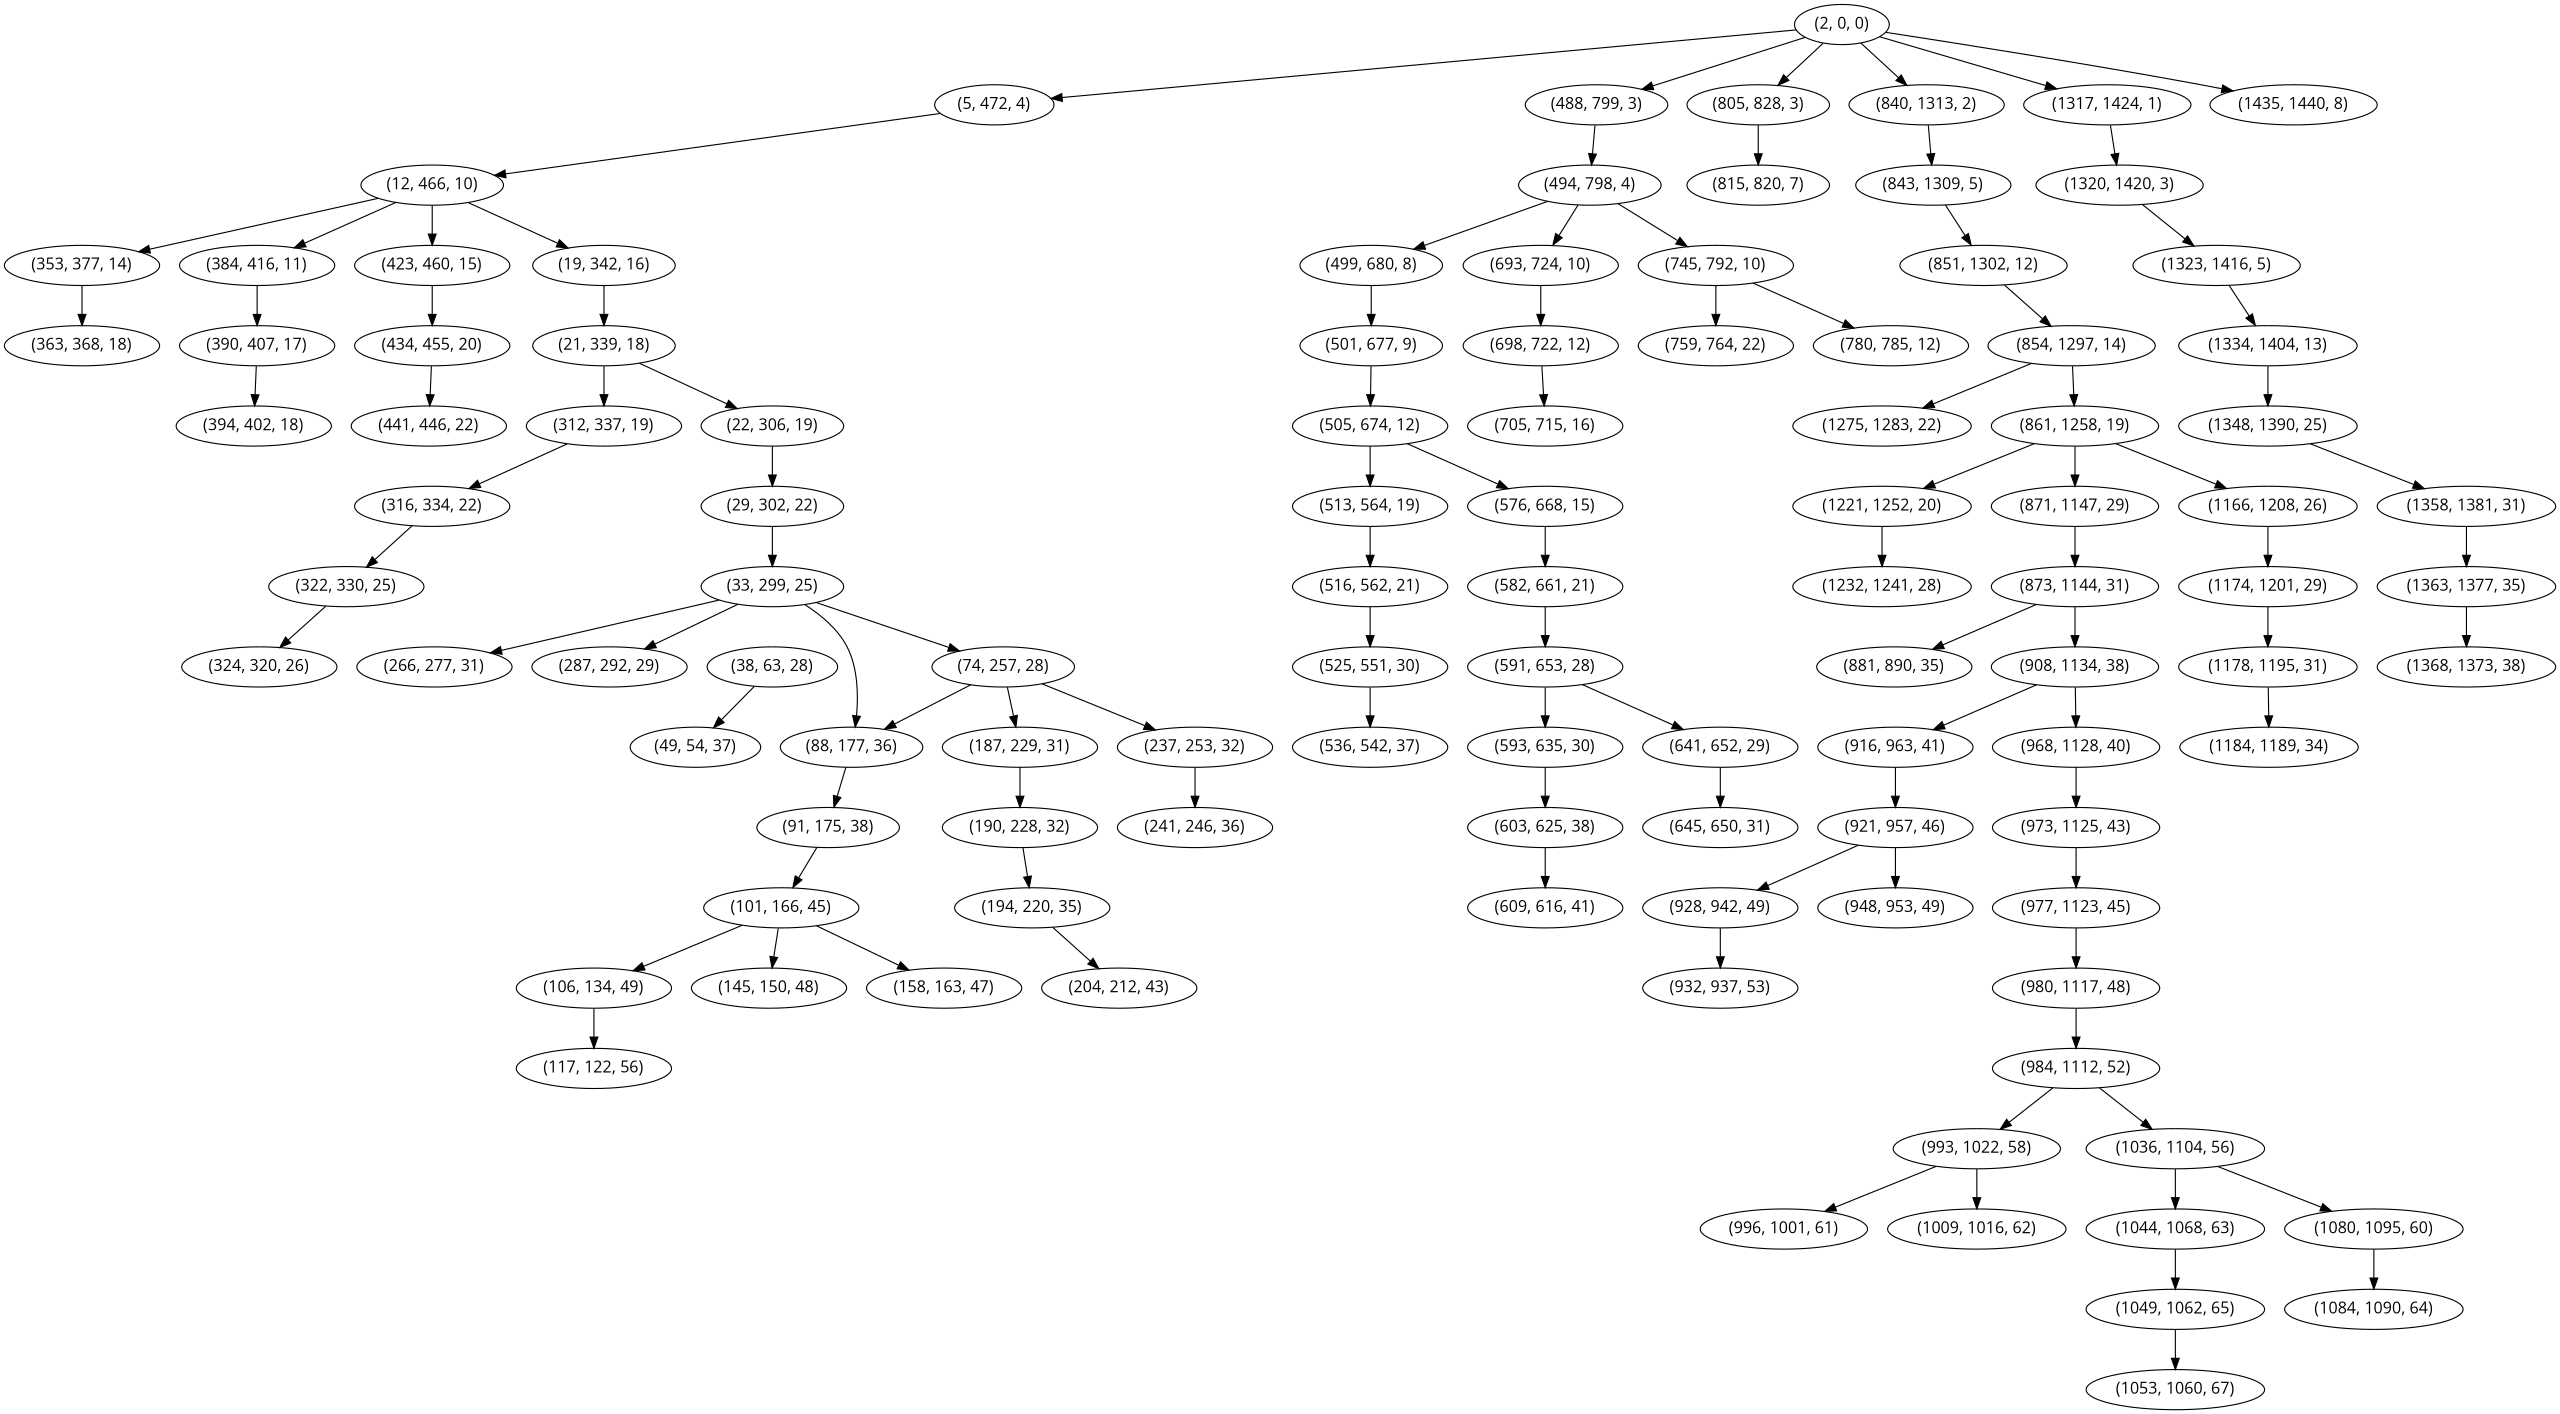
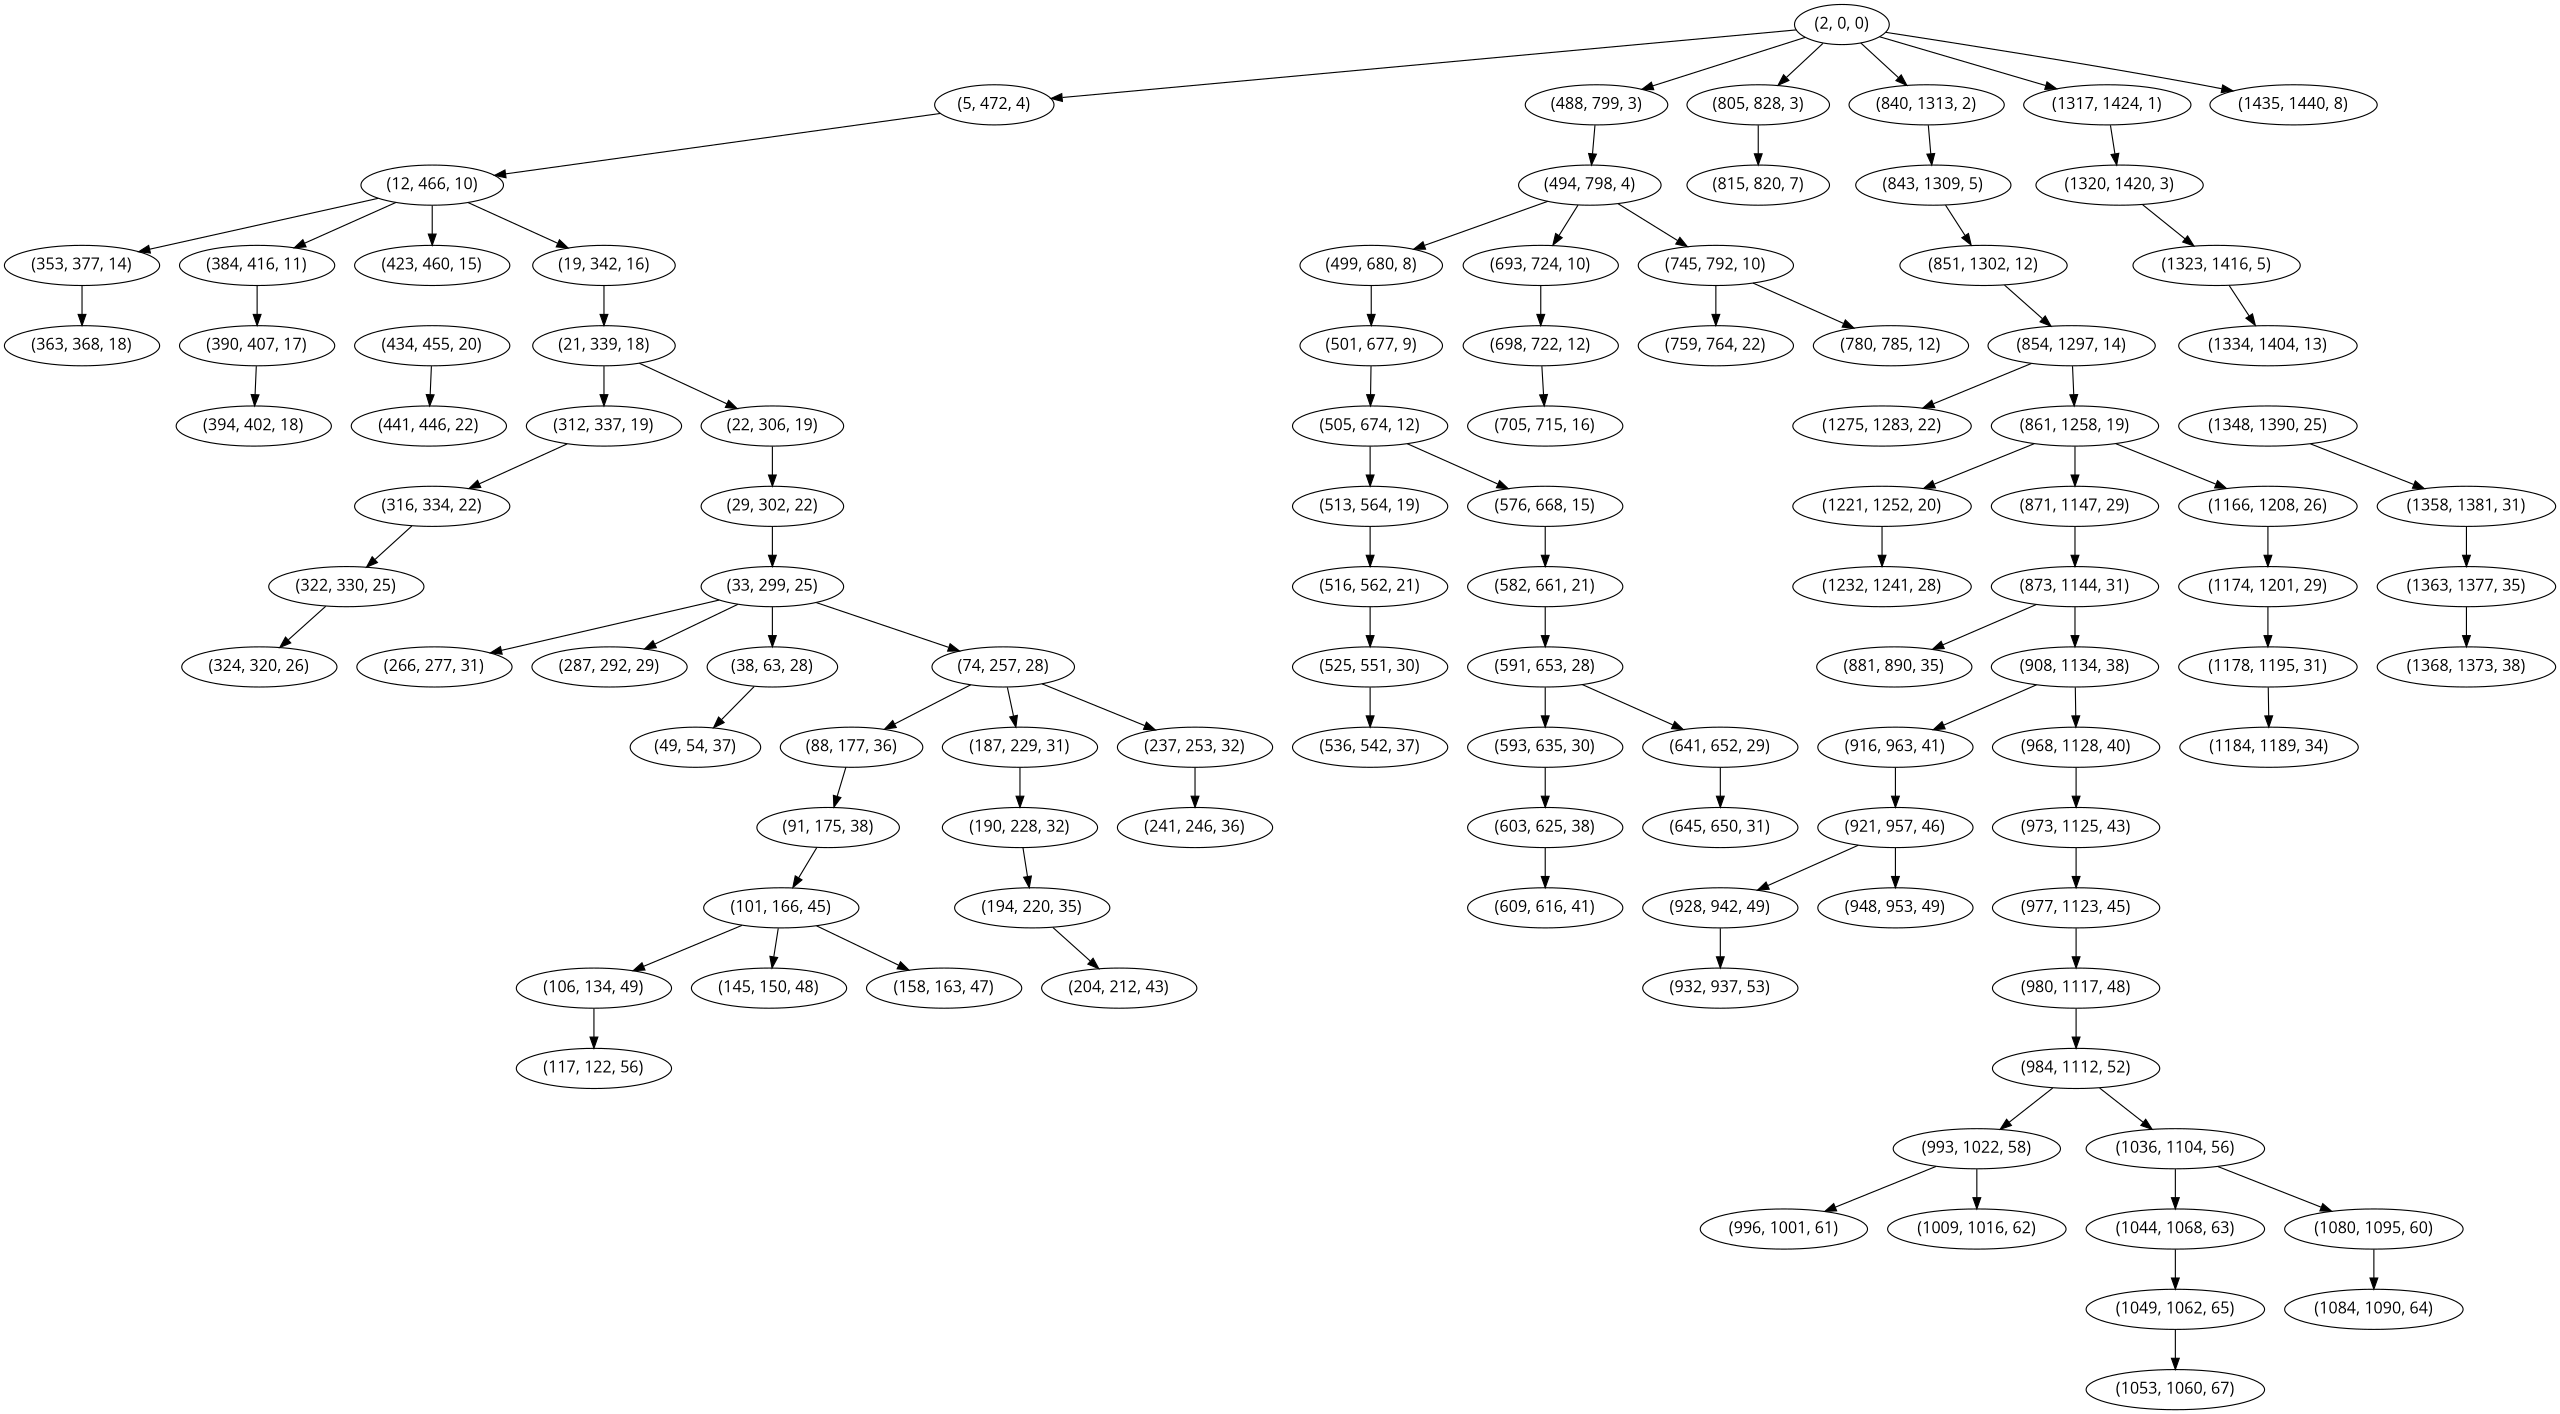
edge "(423, 460, 15)" -> "(434, 455, 20)": removed
edge "(1334, 1404, 13)" -> "(1348, 1390, 25)": removed
edge "(33, 299, 25)" -> "(88, 177, 36)": now "(33, 299, 25)" -> "(38, 63, 28)"
